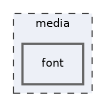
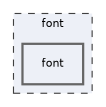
cluster "media": label "media" -> "font"
